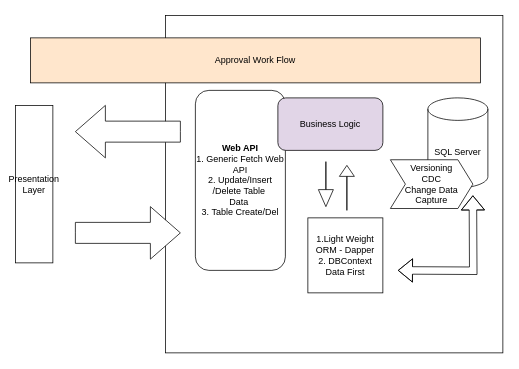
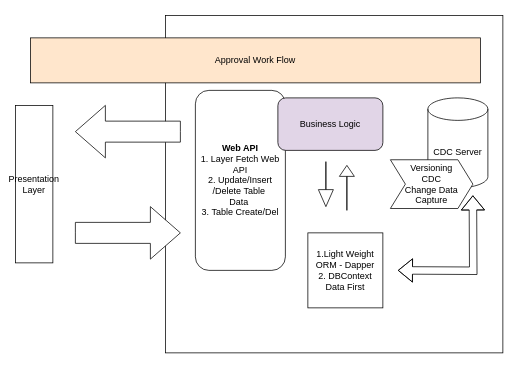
node "SQL Server": label "SQL Server" -> "CDC Server"
node "Web API 1. Generic Fetch Web API 2. Update/Insert /Delete Table Data 3. Table Create/Del": label "Web API 1. Generic Fetch Web API 2. Update/Insert /Delete Table Data 3. Table Create/Del" -> "Web API 1. Layer Fetch Web API 2. Update/Insert /Delete Table Data 3. Table Create/Del"
node "1.Light Weight ORM - Dapper 2. DBContext Data First": moved (345, 255) -> (345, 270)
